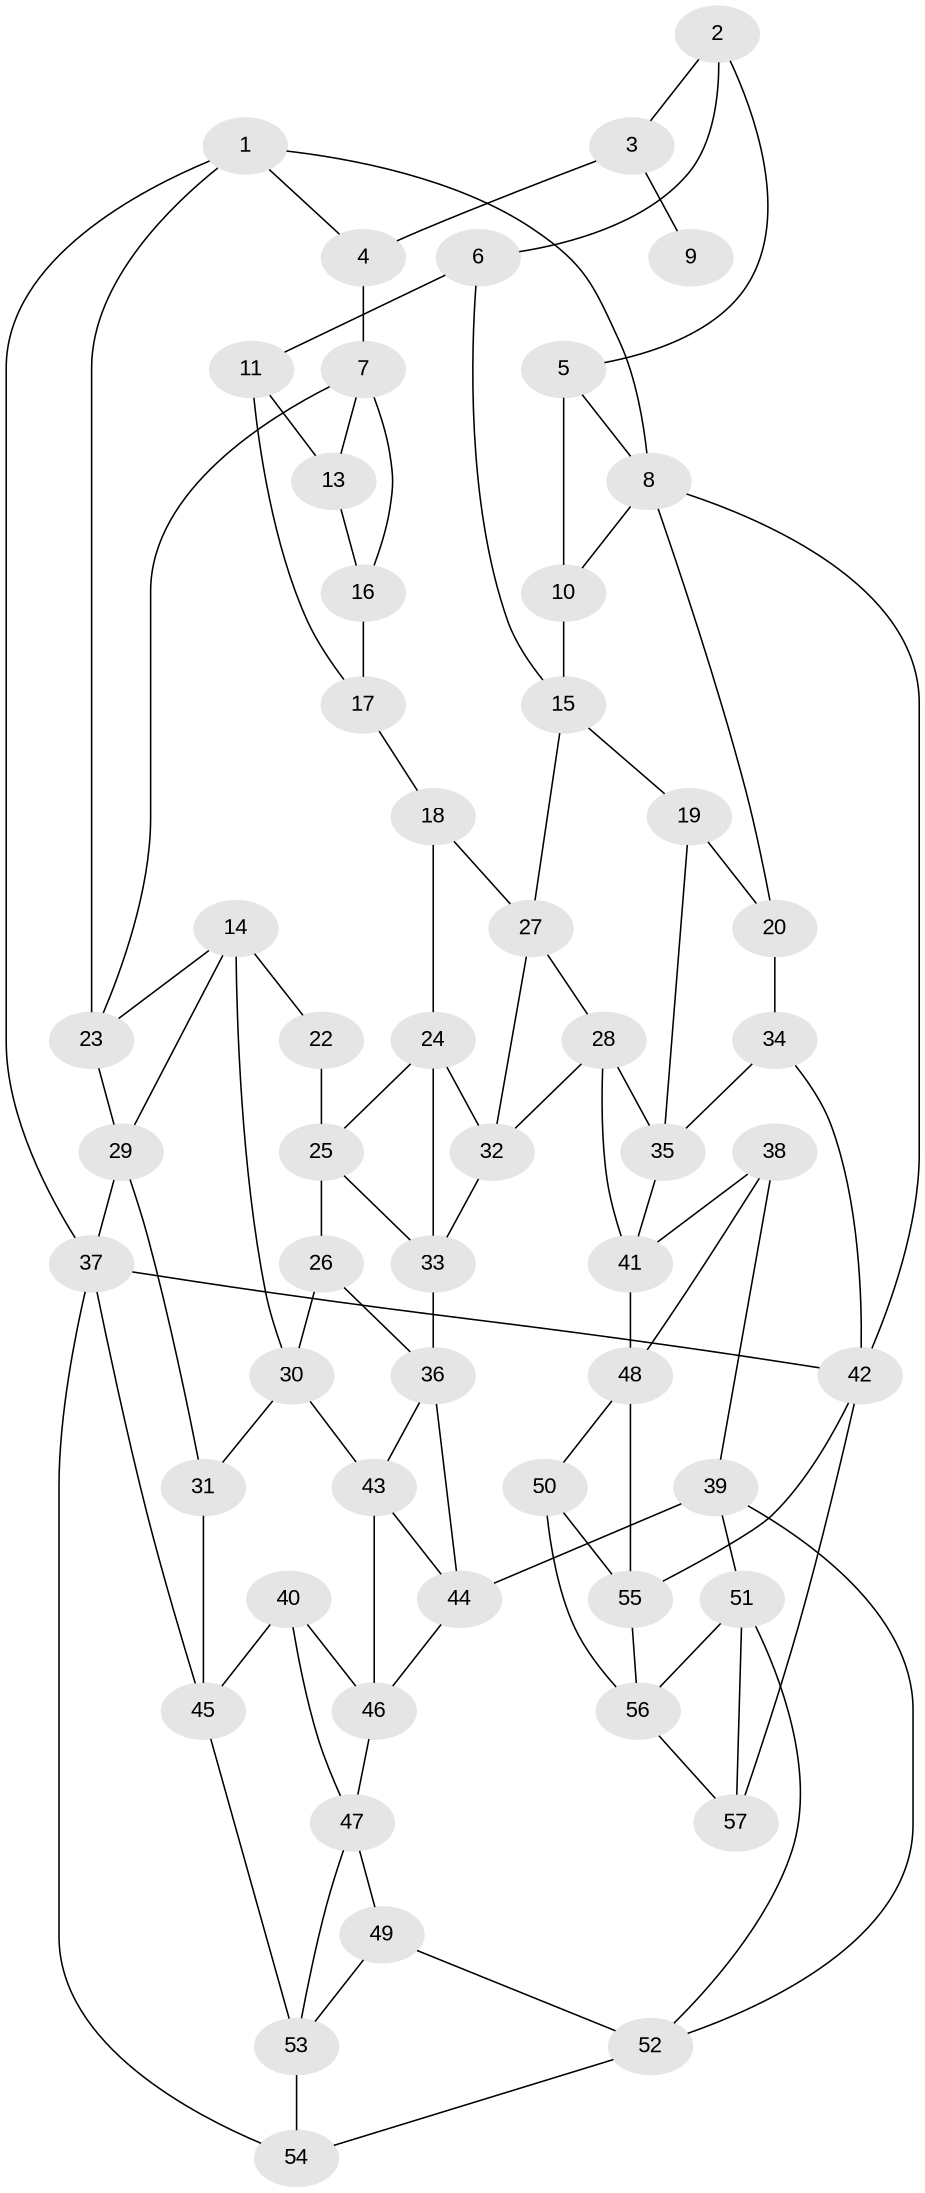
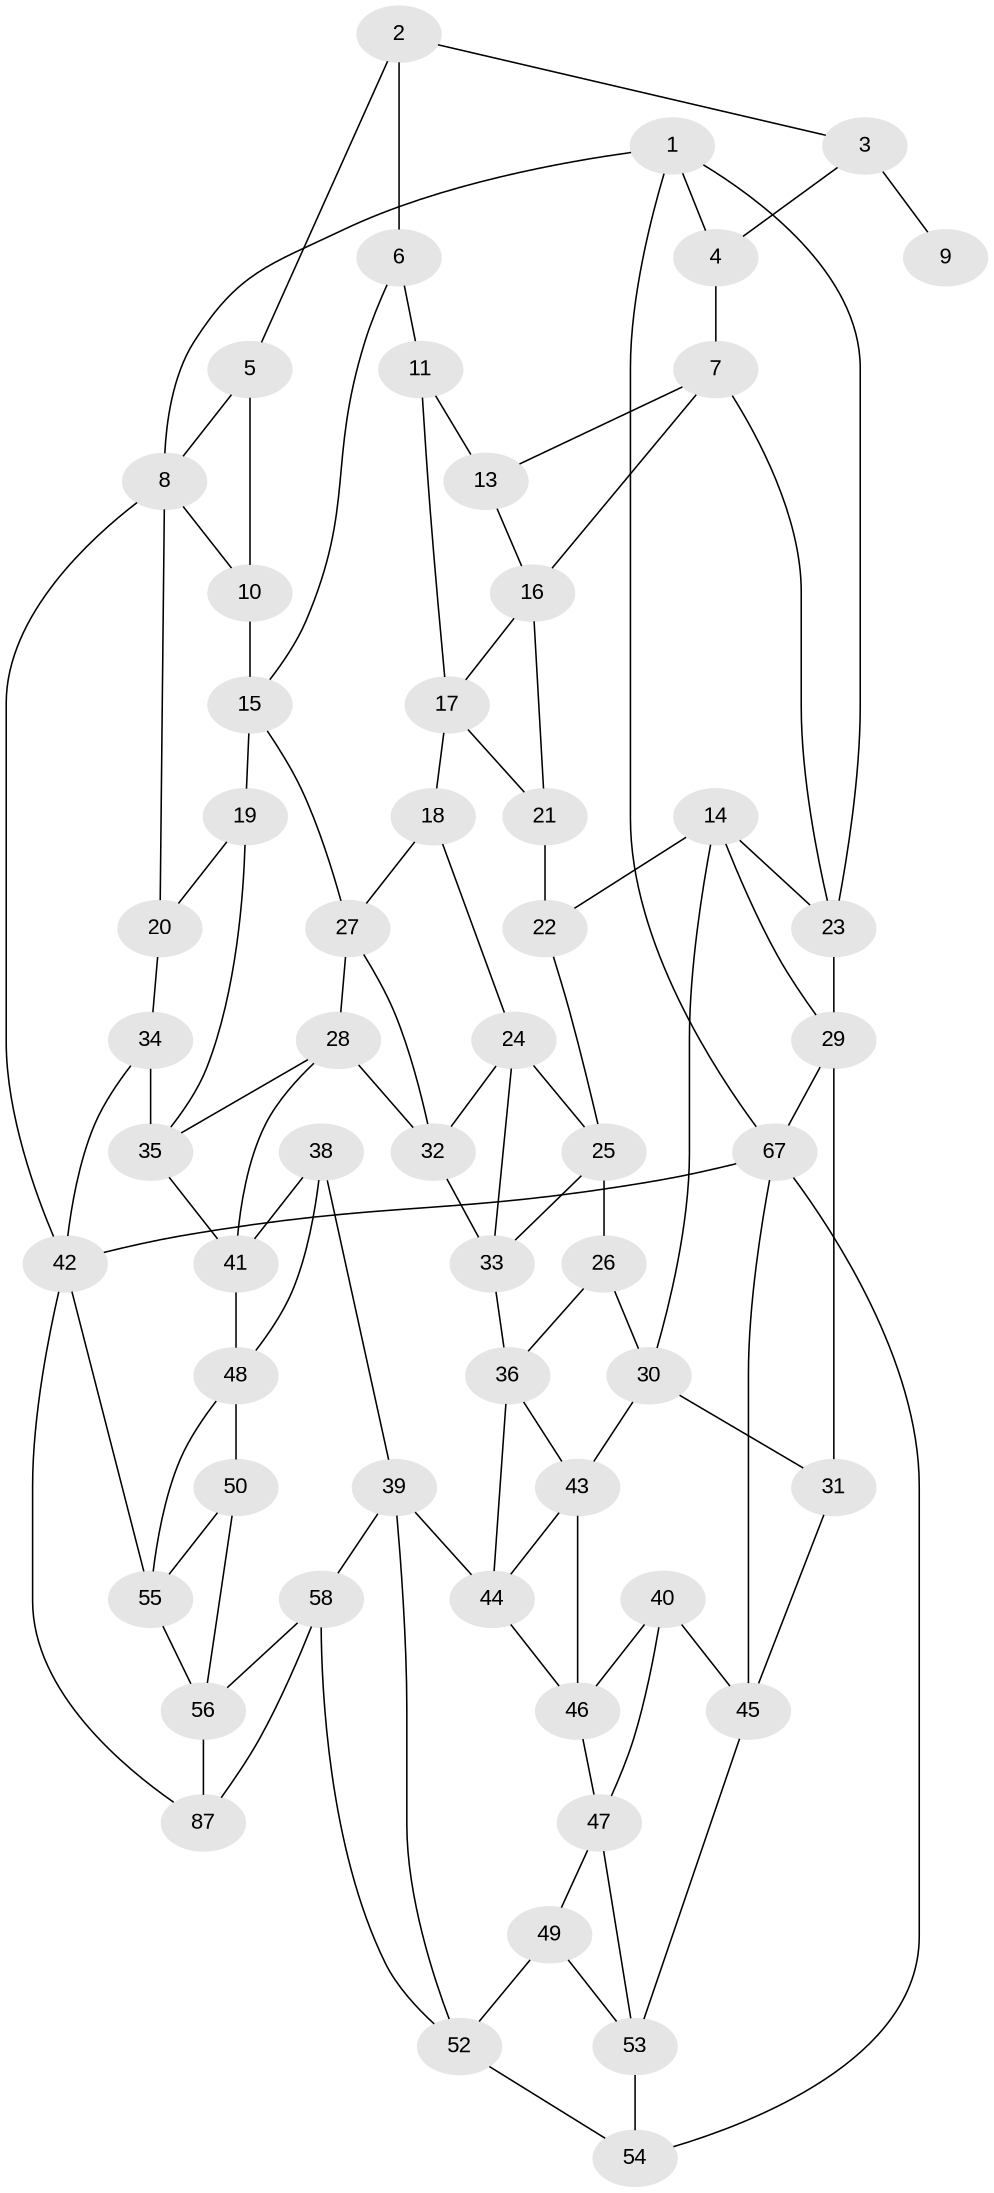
node "21": added
node "37": label "37" -> "67"
node "51": label "51" -> "58"
node "57": label "57" -> "87"
